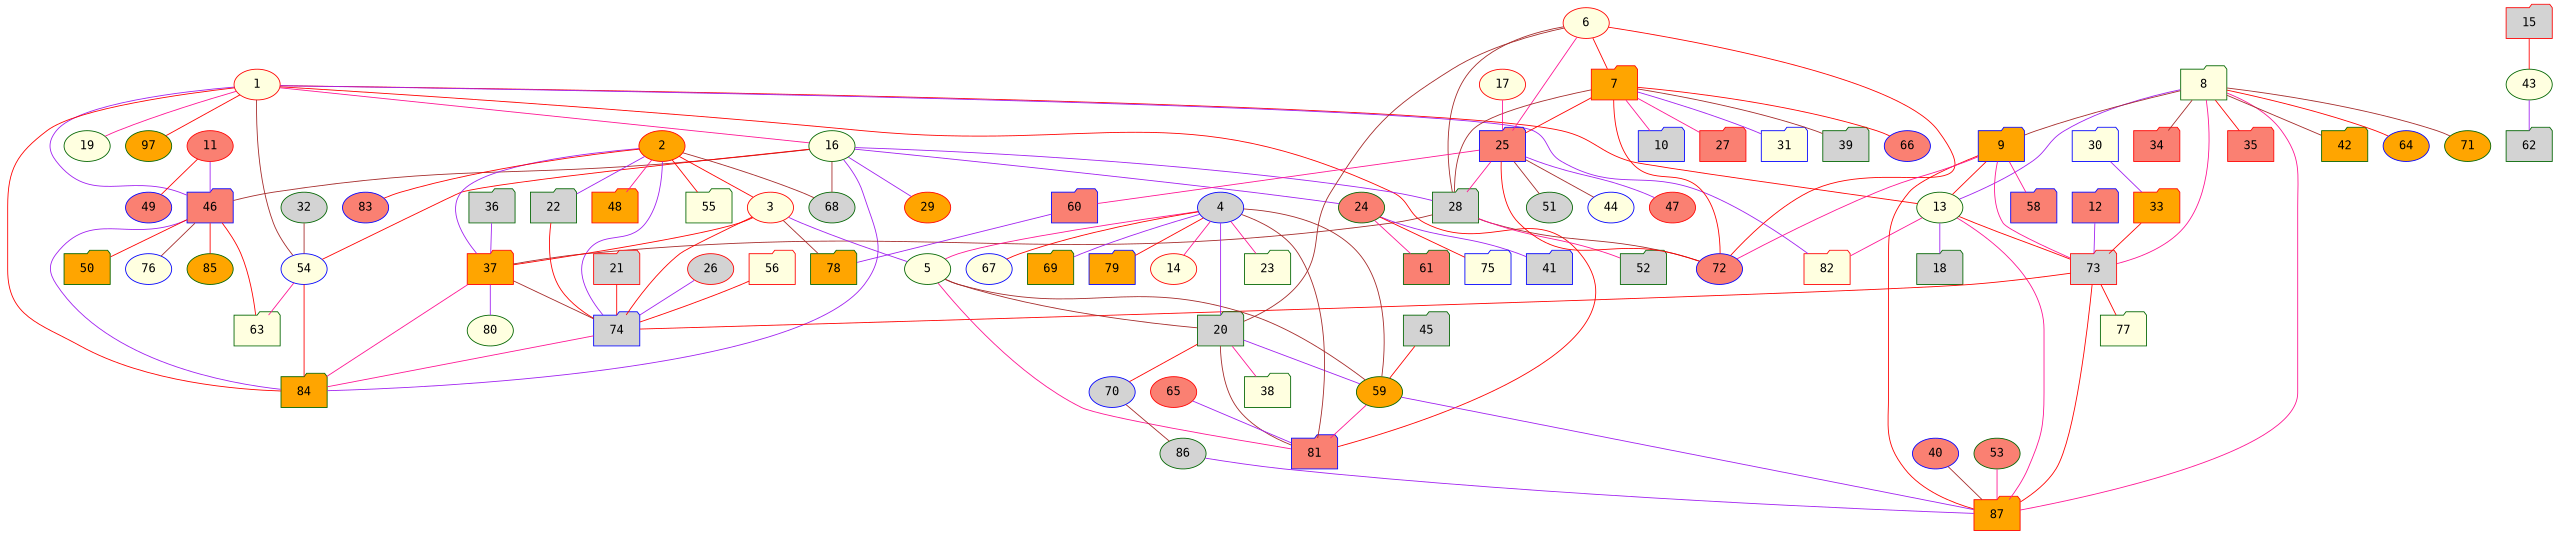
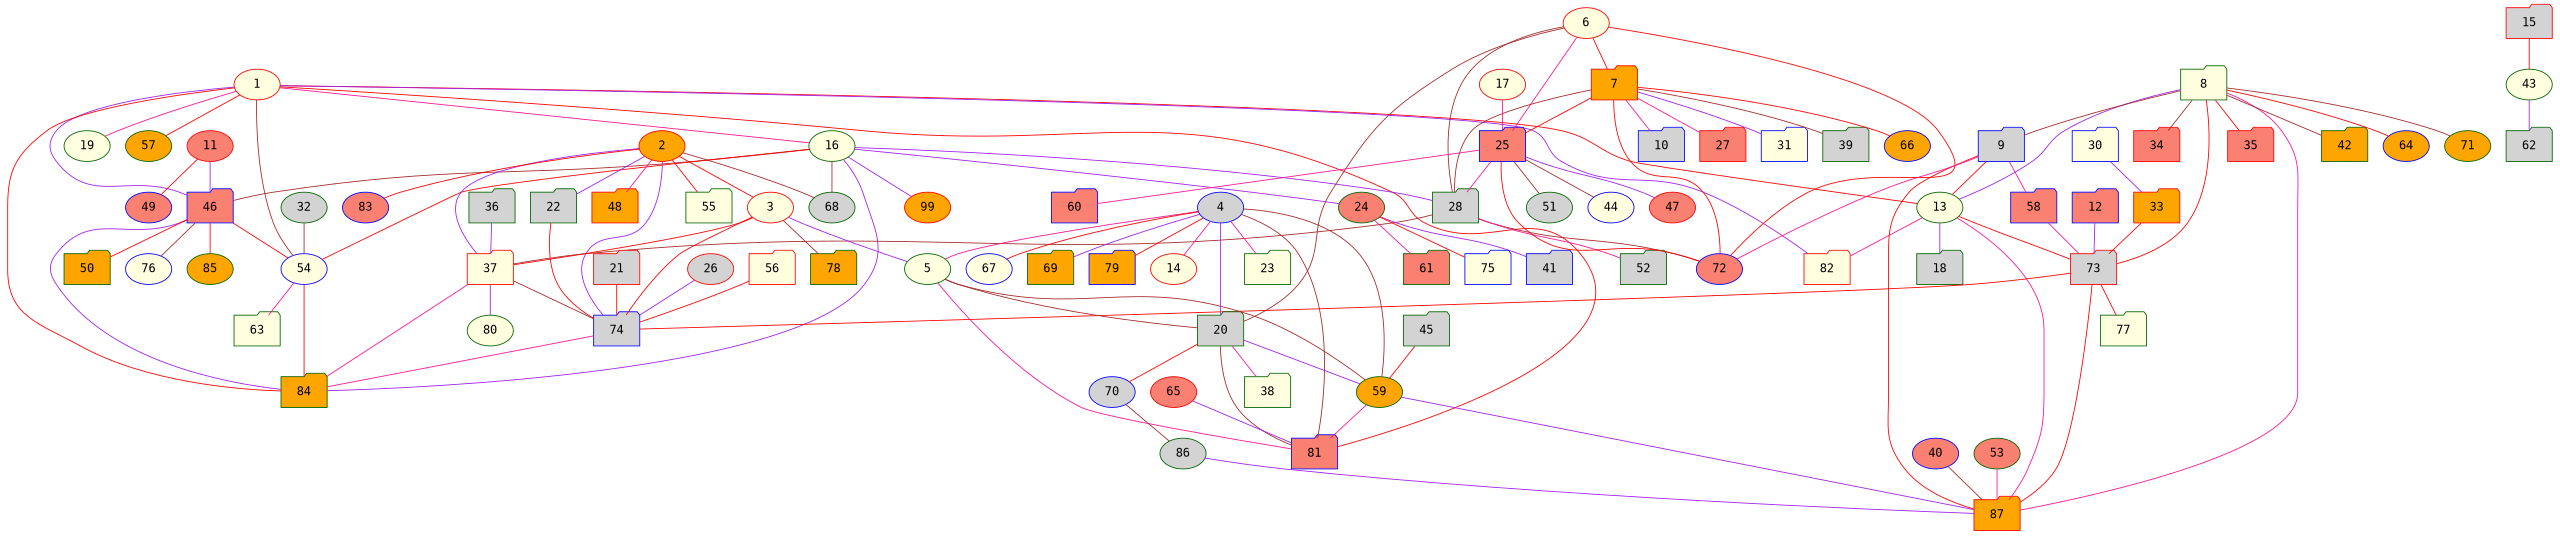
node "97": label "97" -> "57"
node "66": fillcolor salmon -> orange
node "9": fillcolor orange -> lightgrey
edge "8" -- "73": color deeppink -> red
node "29": label "29" -> "99"
edge "9" -- "73": now "58" -- "73"
edge "60" -- "78": removed
edge "46" -- "63": now "46" -- "54"
node "37": fillcolor orange -> lightyellow
